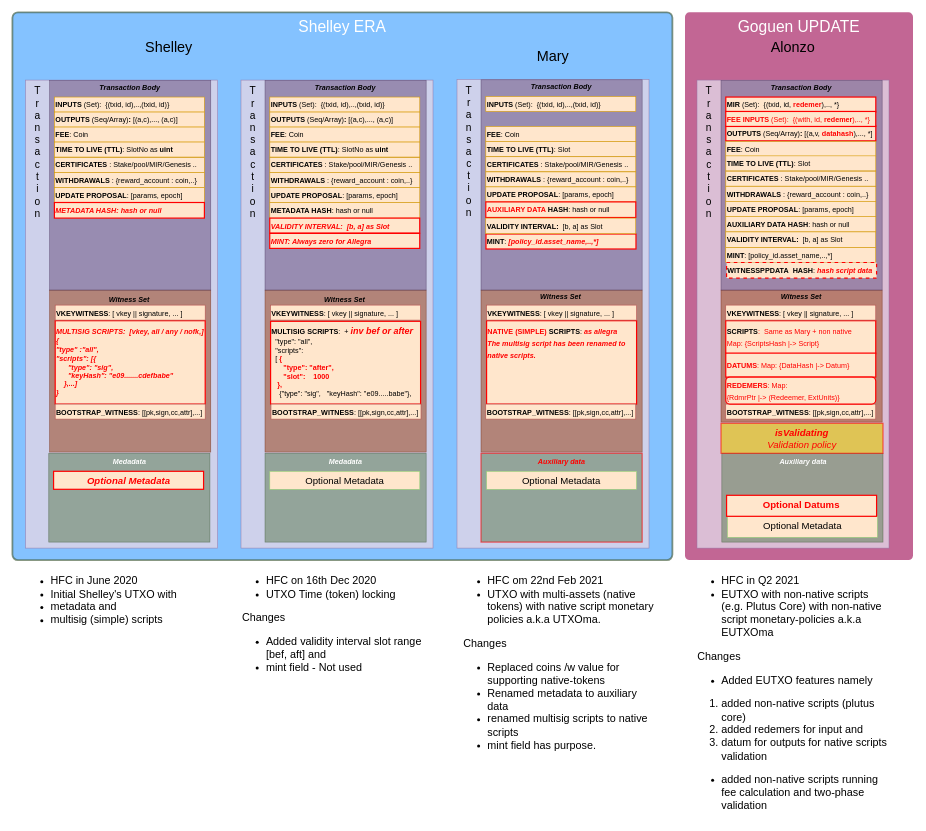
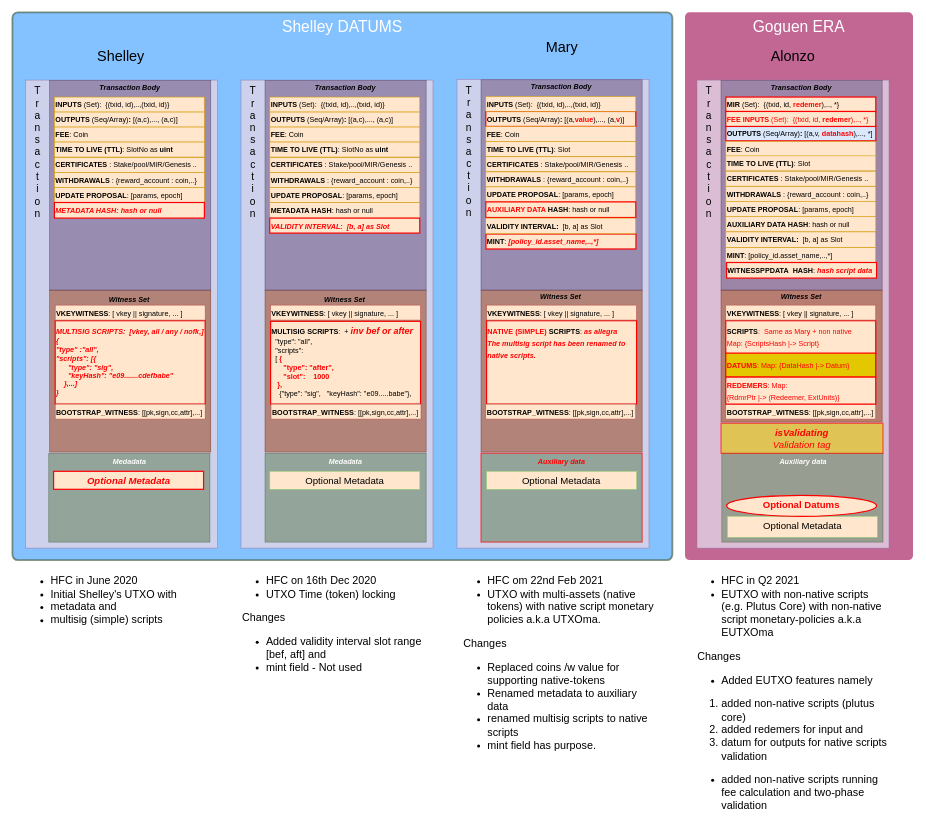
node "Shelley ERA": label "Shelley ERA" -> "Shelley DATUMS"
node "Goguen UPDATE": label "Goguen UPDATE" -> "Goguen ERA"
node "Shelley": moved (169, 47) -> (121, 56)
node "Alonzo": moved (793, 47) -> (793, 56)
node "Mary": moved (553, 56) -> (562, 47)
node "OUTPUTS (Seq/Array): [(a,value),..., (a,v)]": added
node "FEE INPUTS (Set): {(with, id, redemer),.., *}": label "FEE INPUTS (Set): {(with, id, redemer),.., *}" -> "FEE INPUTS (Set): {(txid, id, redemer),.., *}"
node "OUTPUTS (Seq/Array): [(a,v, datahash),..., *]": fillcolor #ffe6cc -> #dae8fc
node "MINT: Always zero for Allegra": removed
node "WITNESSPPDATA HASH: hash script data": style dashed -> solid
node "DATUMS: Map: {DataHash |-> Datum}": fillcolor #ffe6cc -> #e3c800
node "REDEMERS: Map: {RdmrPtr |-> (Redeemer, ExtUnits)}": shape rounded rectangle -> rectangle
node "isValidating Validation policy": label "isValidating Validation policy" -> "isValidating Validation tag"
node "Optional Datums": shape rectangle -> ellipse
